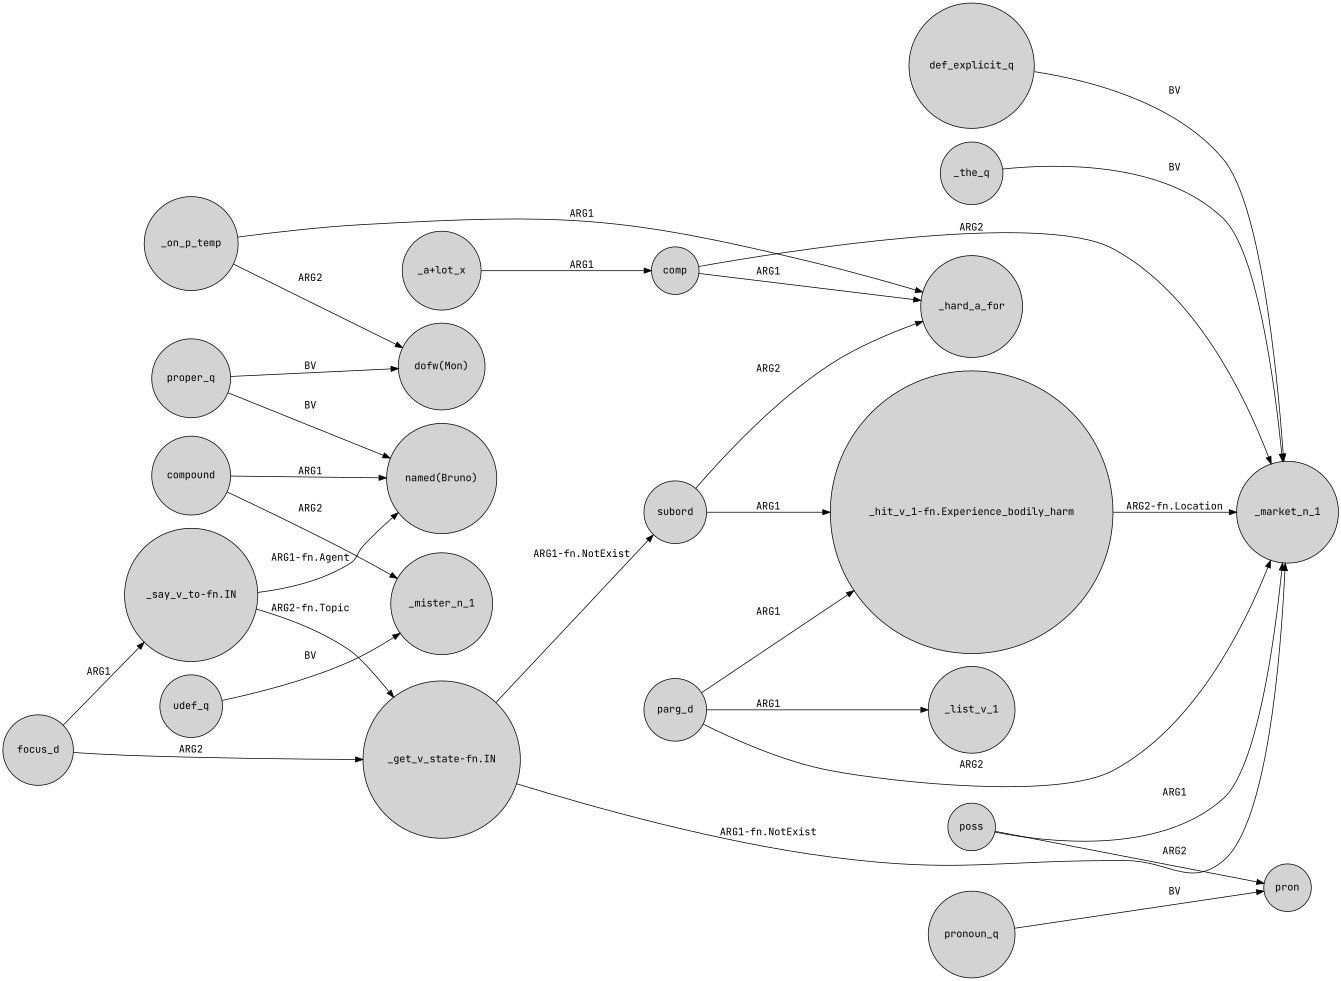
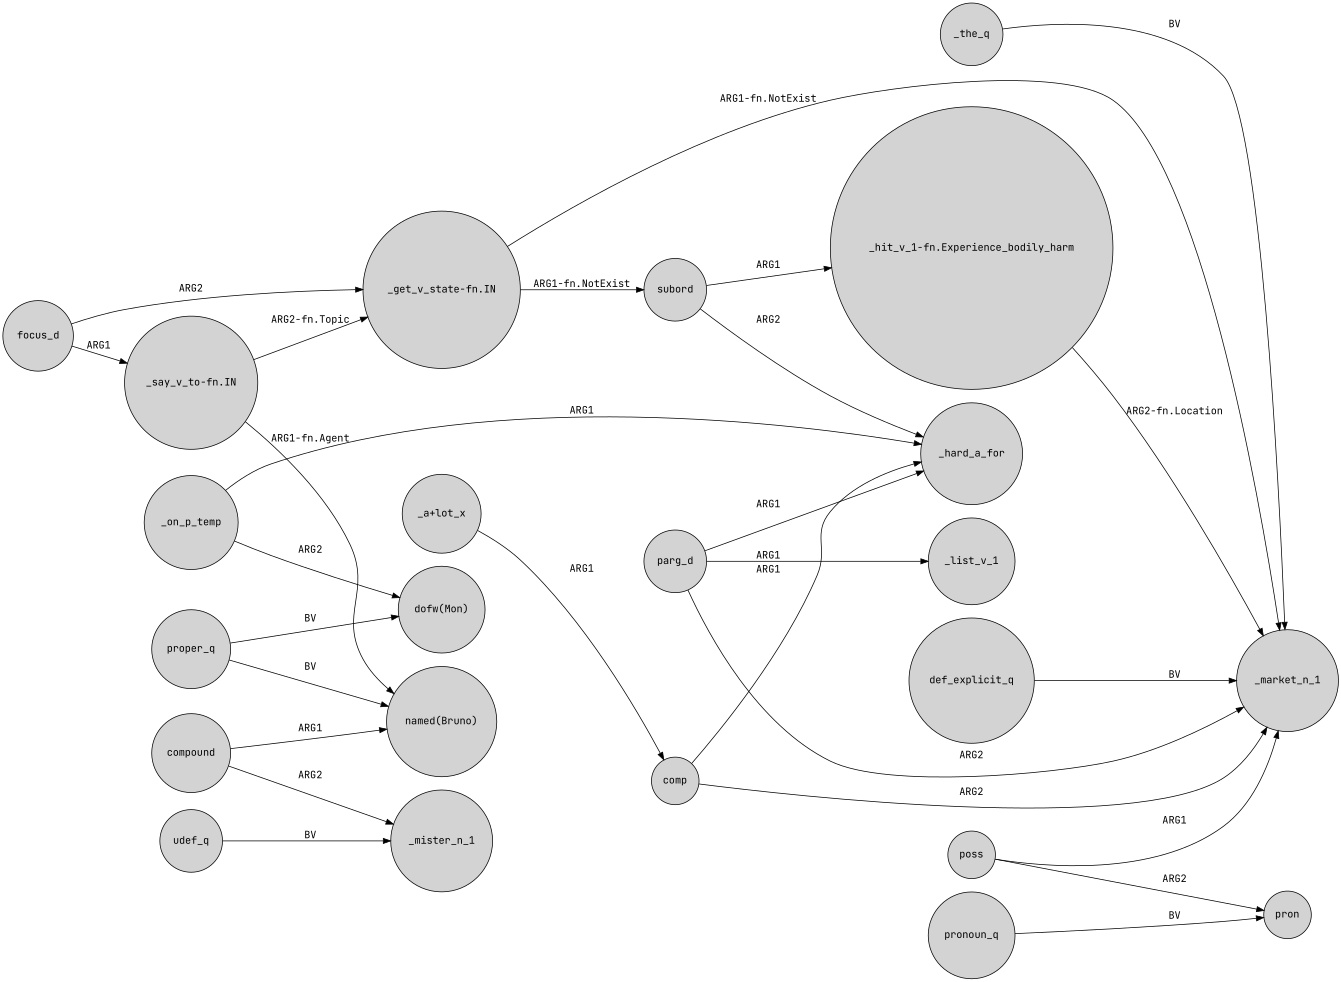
edge "parg_d" -> "_hit_v_1-fn.Experience_bodily_harm": now "parg_d" -> "_hard_a_for"
